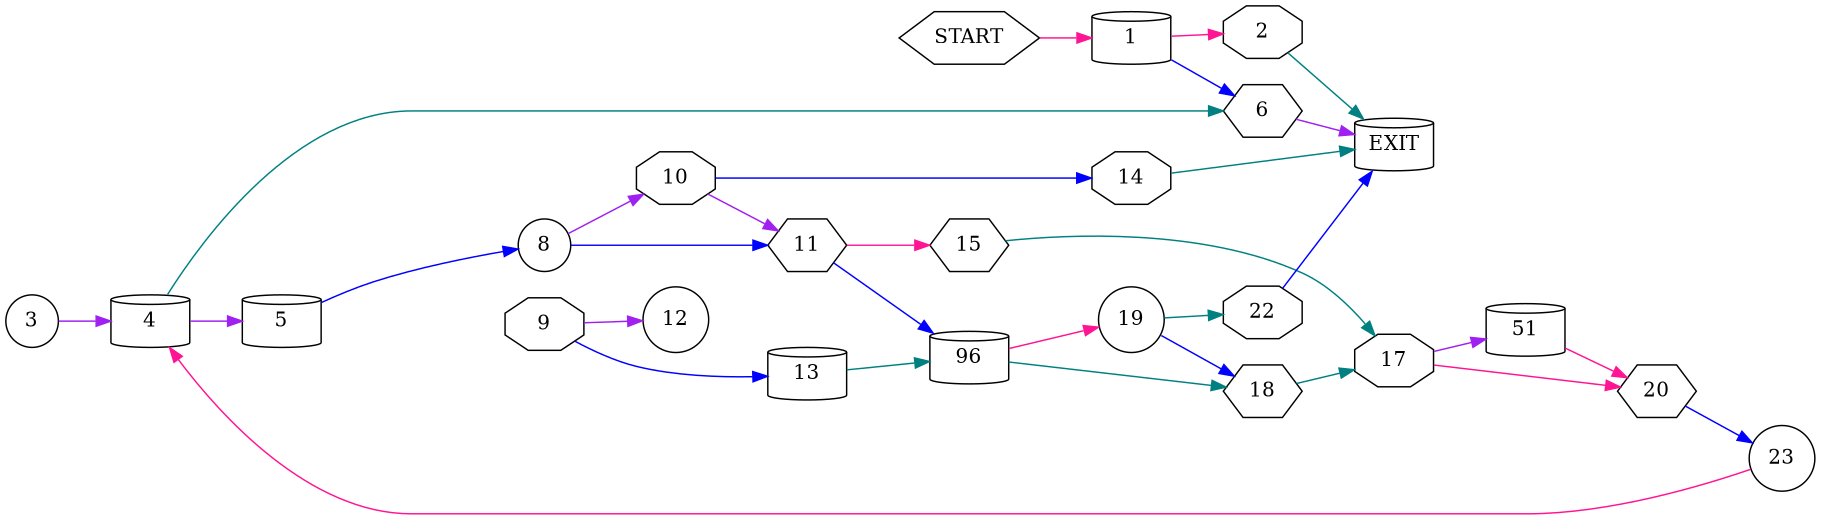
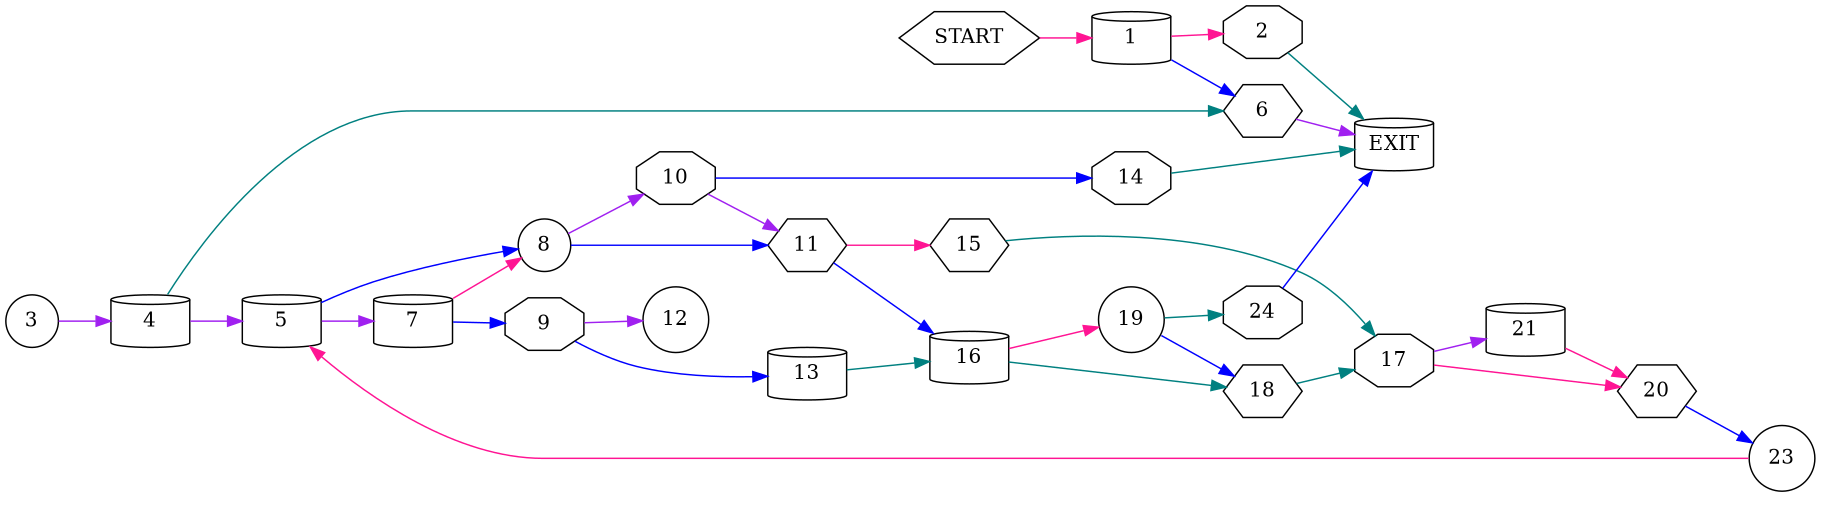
node "22": label "22" -> "24"
node "7": added
node "51": label "51" -> "21"
node "96": label "96" -> "16"
edge "23" -> "4": now "23" -> "5"
